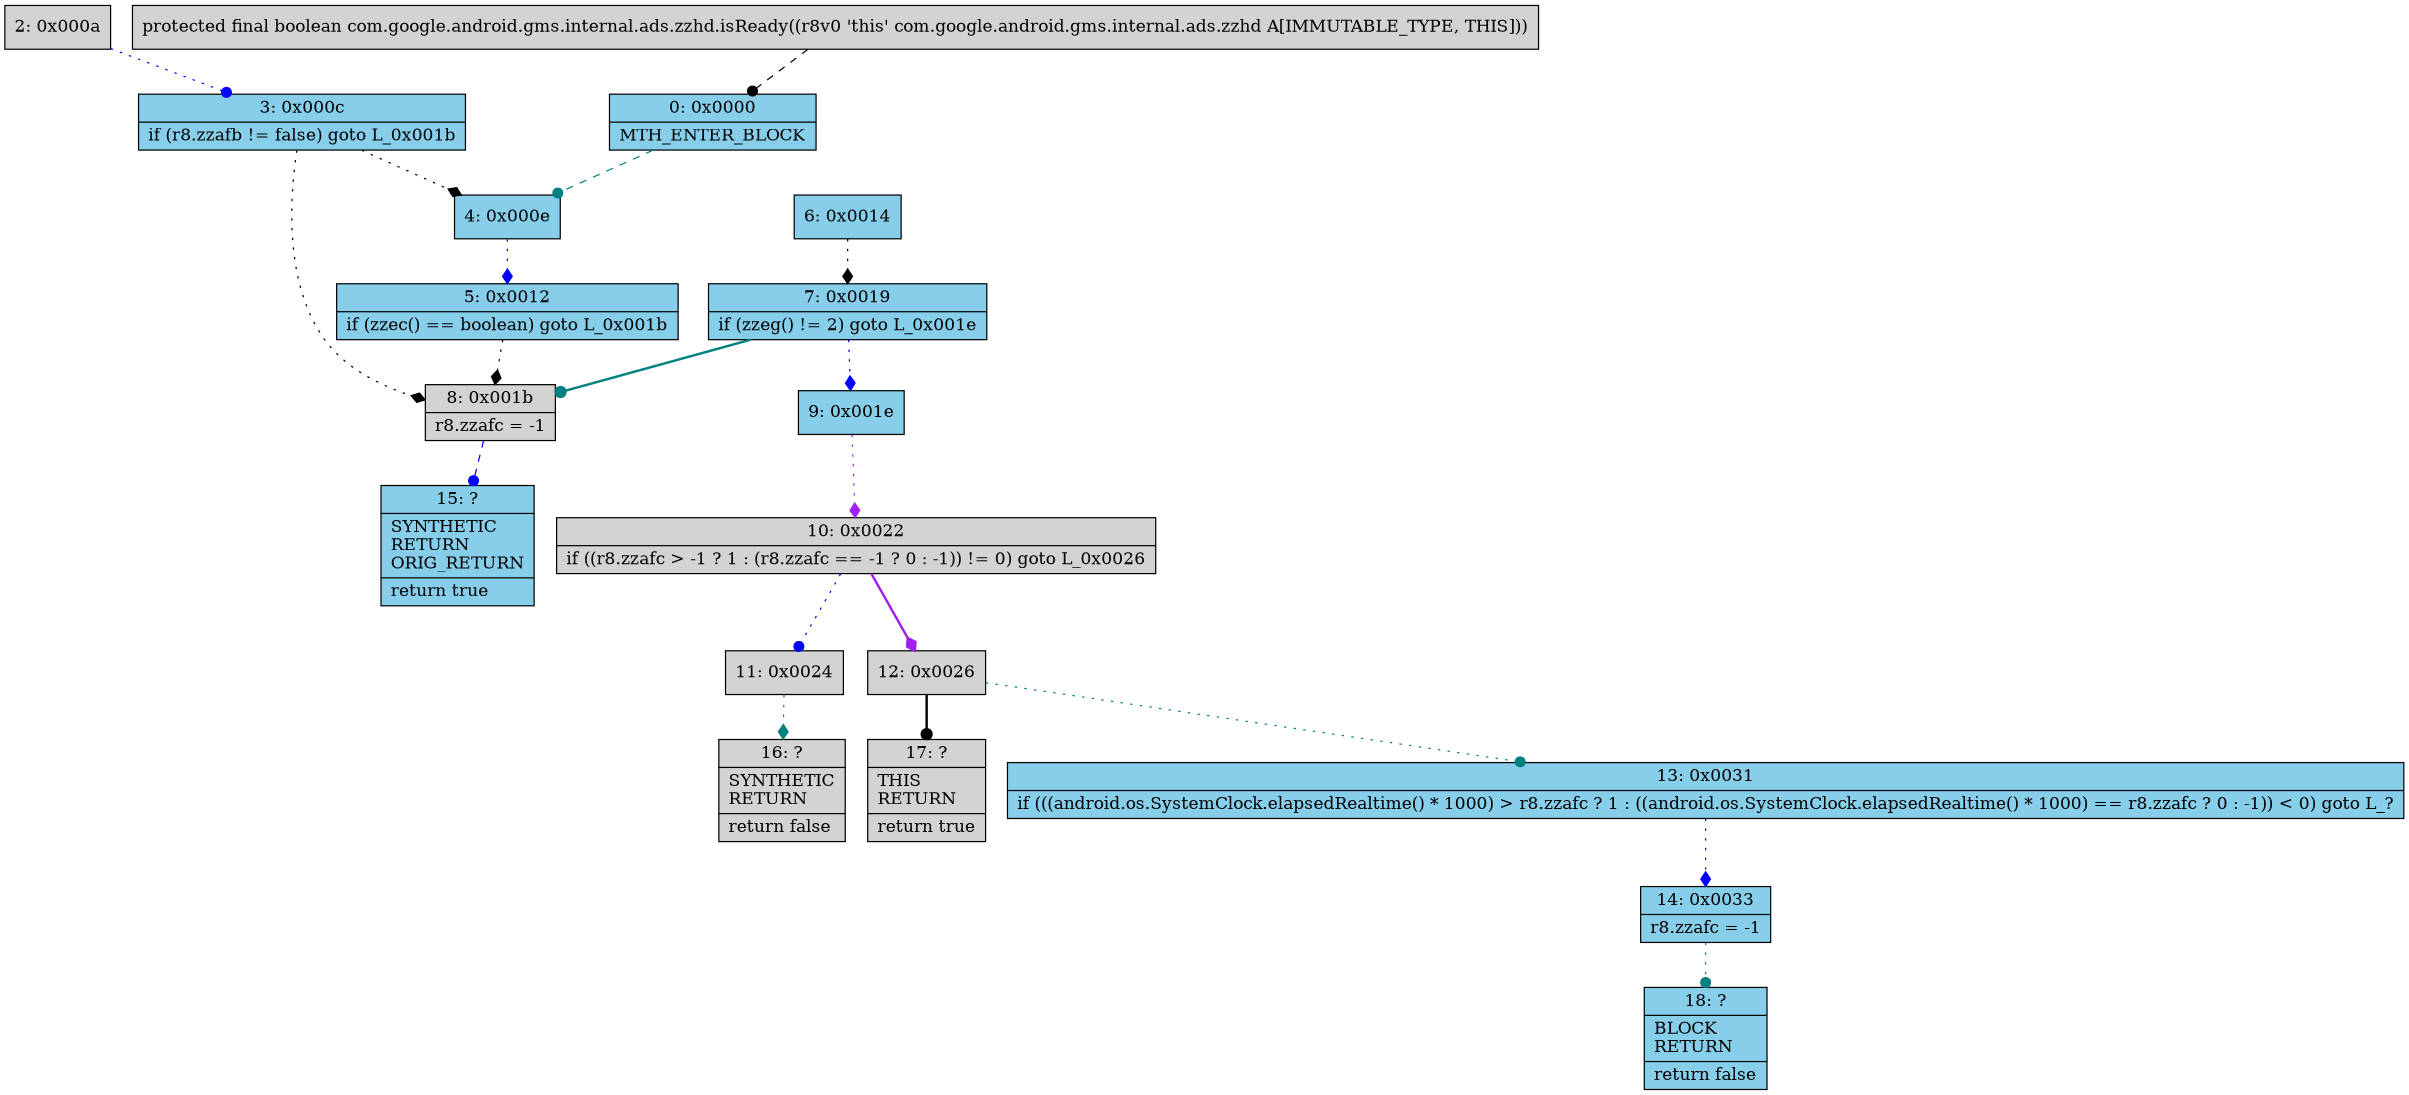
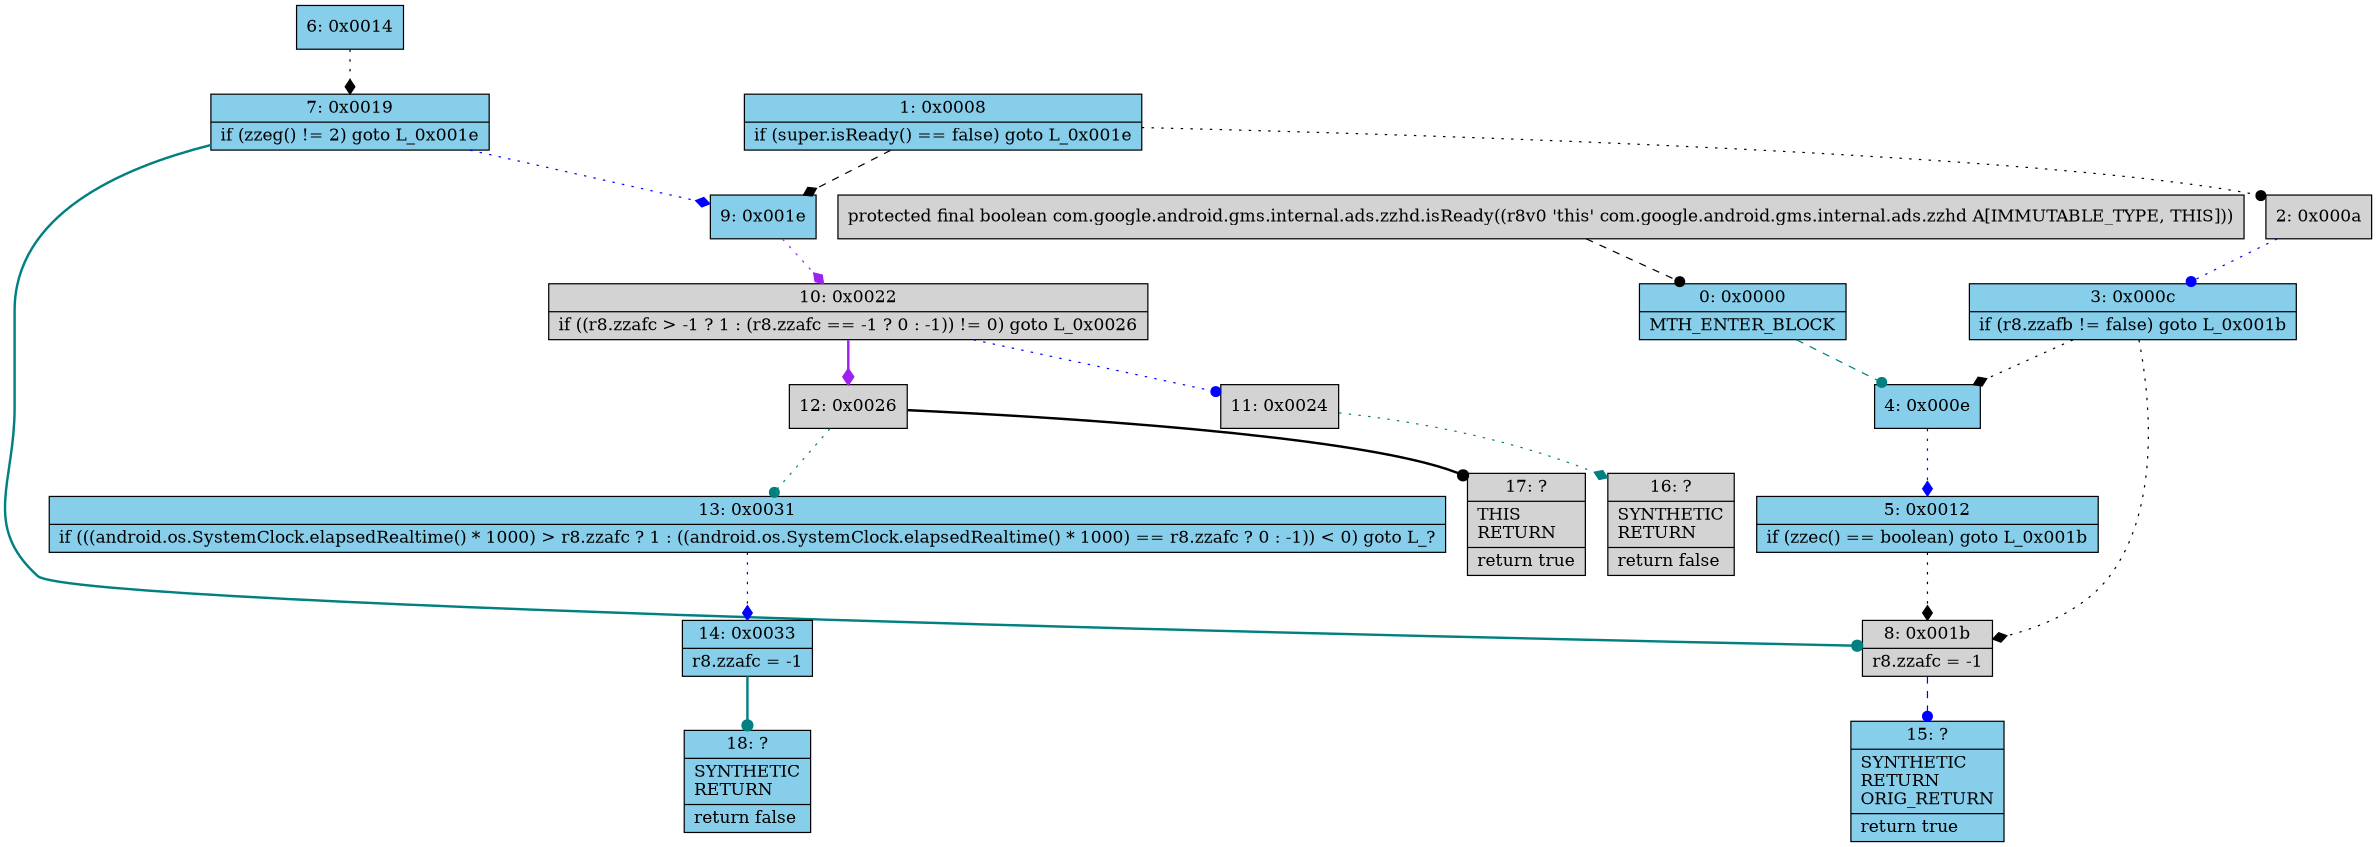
node "1: 0x0008": added
edge "14: 0x0033" -> "18: ?": style dotted -> bold
node "18: ?": text "BLOCK" -> "SYNTHETIC"
